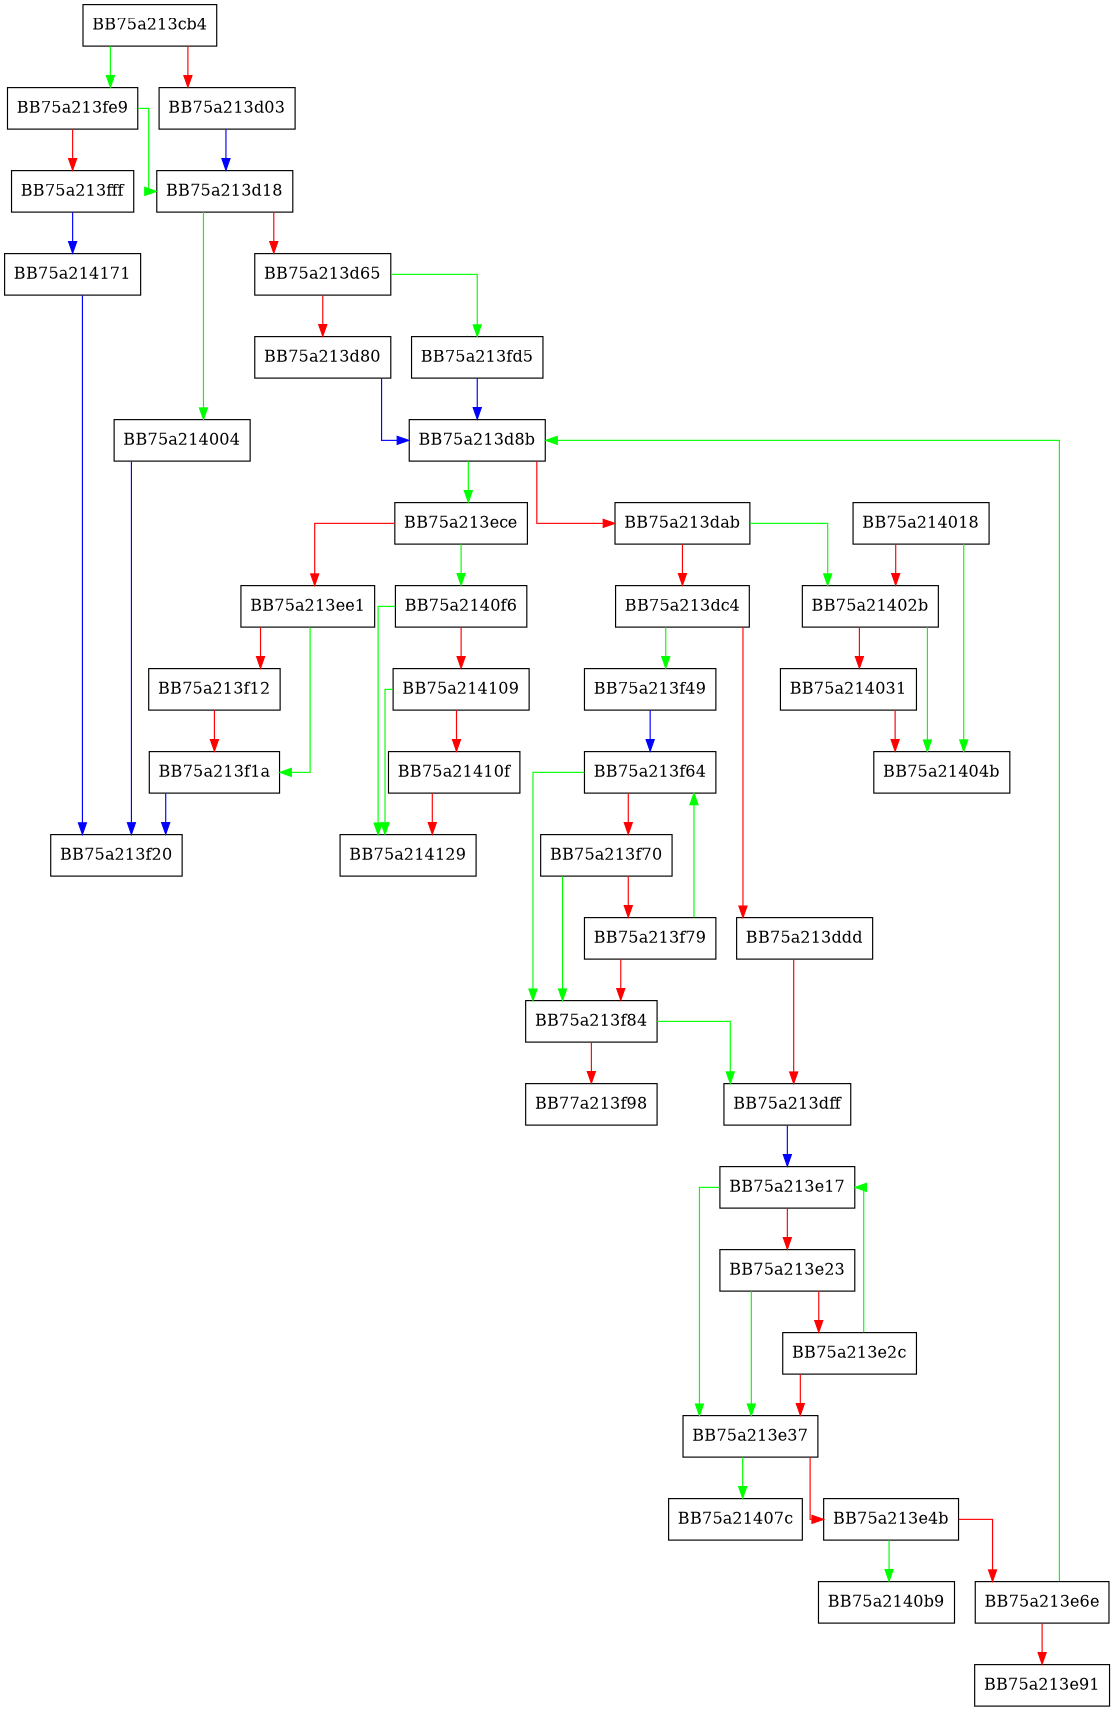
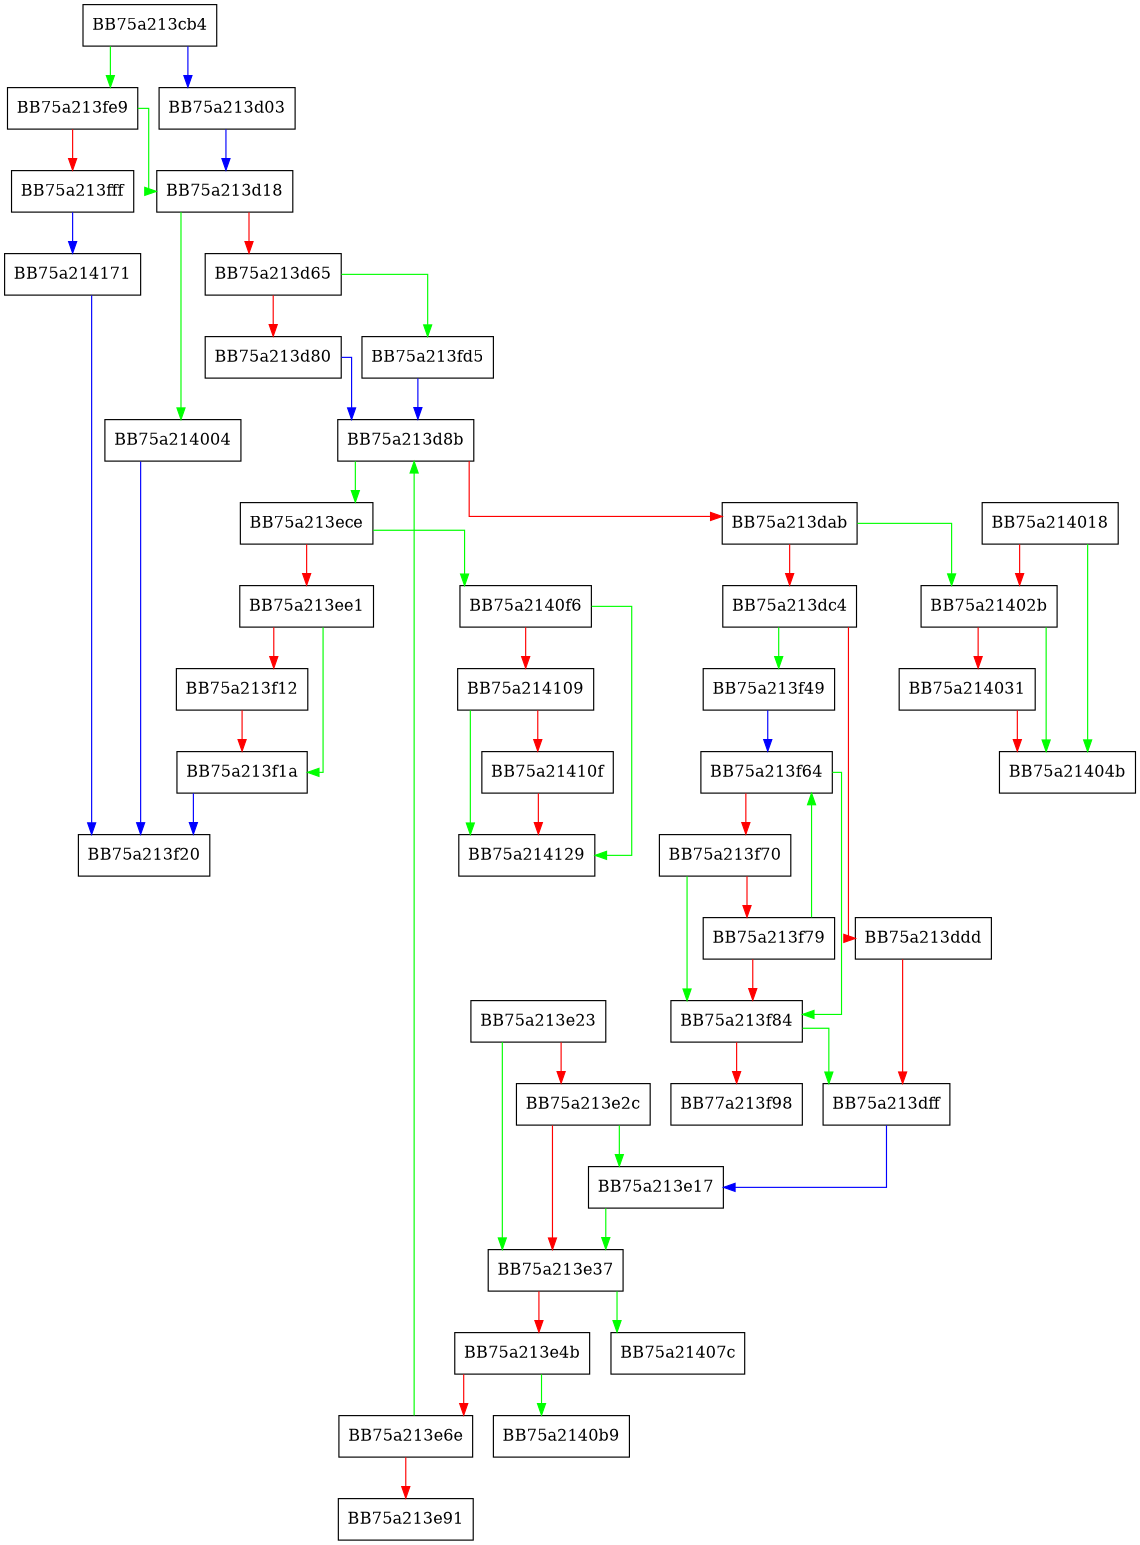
edge "BB75a213cb4" -> "BB75a213d03": color red -> blue
edge "BB75a213e17" -> "BB75a213e23": removed
